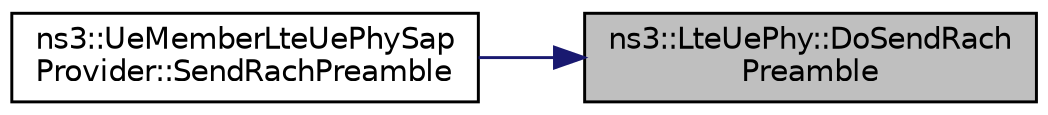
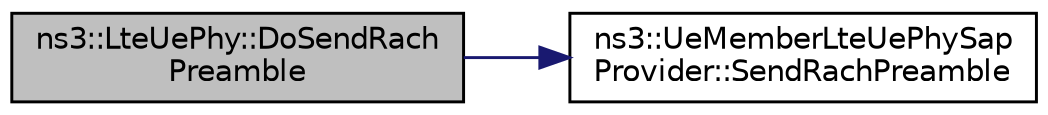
edge "ns3::UeMemberLteUePhySap Provider::SendRachPreamble" -> "ns3::LteUePhy::DoSendRach Preamble": reversed
